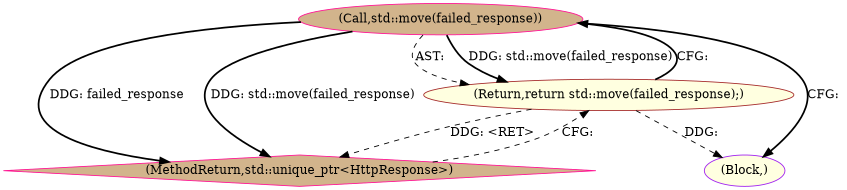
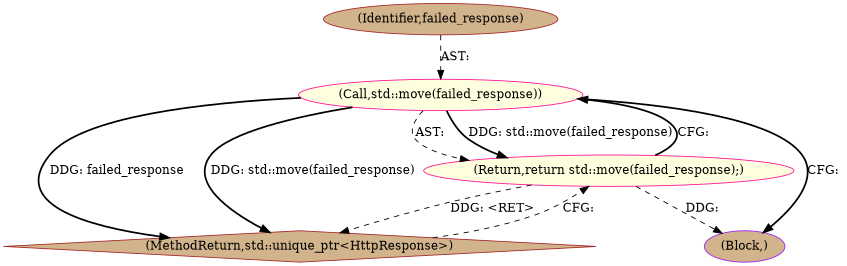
node "(Call,std::move(failed_response))": fillcolor tan -> lightyellow
node "(Identifier,failed_response)": added
node "(Return,return std::move(failed_response);)": color brown -> deeppink
node "(MethodReturn,std::unique_ptr<HttpResponse>)": color deeppink -> brown
node "(Block,)": fillcolor lightyellow -> tan
